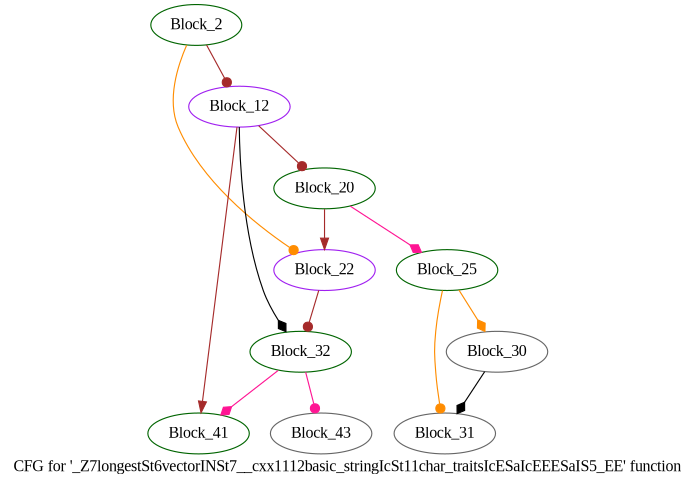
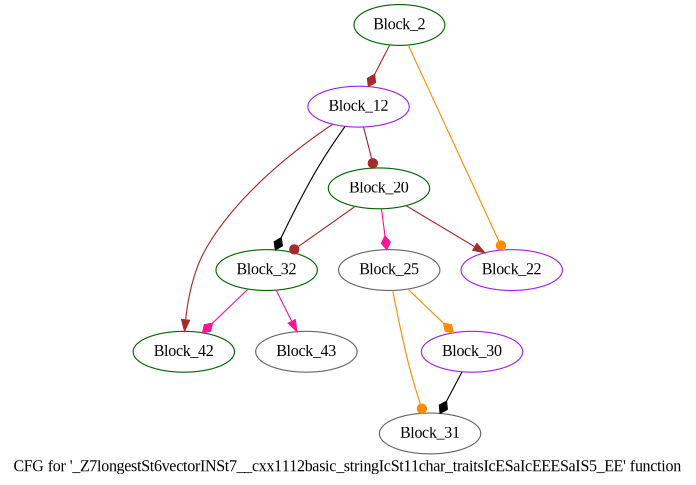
edge "Block_2" -> "Block_12": arrowhead dot -> diamond
node "Block_25": color darkgreen -> gray40
edge "Block_22" -> "Block_32": now "Block_20" -> "Block_32"
node "Block_30": color gray40 -> purple
edge "Block_32" -> "Block_43": arrowhead dot -> normal
node "Block_41": label "Block_41" -> "Block_42"
